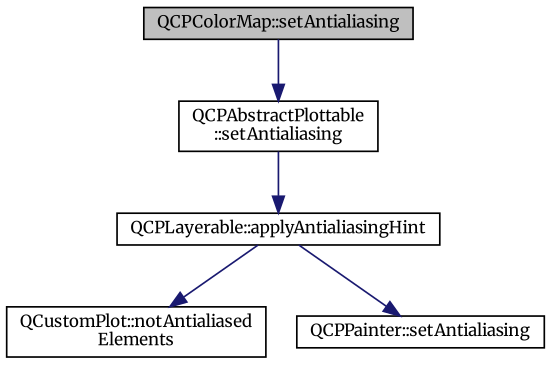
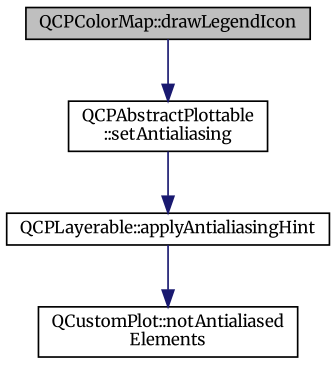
node "QCPColorMap::setAntialiasing": label "QCPColorMap::setAntialiasing" -> "QCPColorMap::drawLegendIcon"
node "QCPPainter::setAntialiasing": removed
